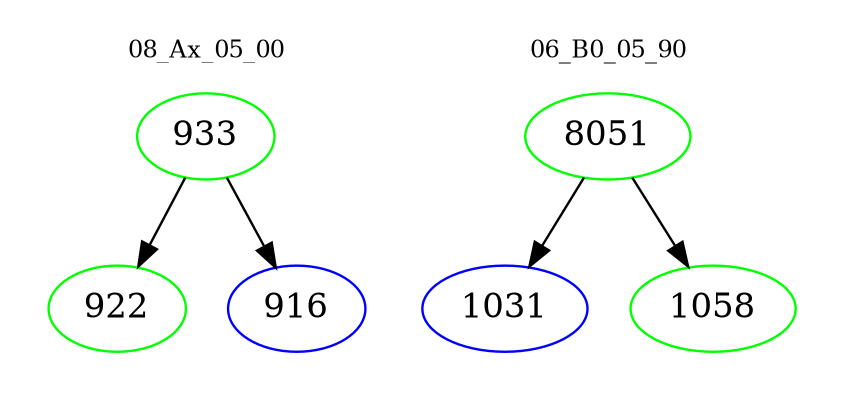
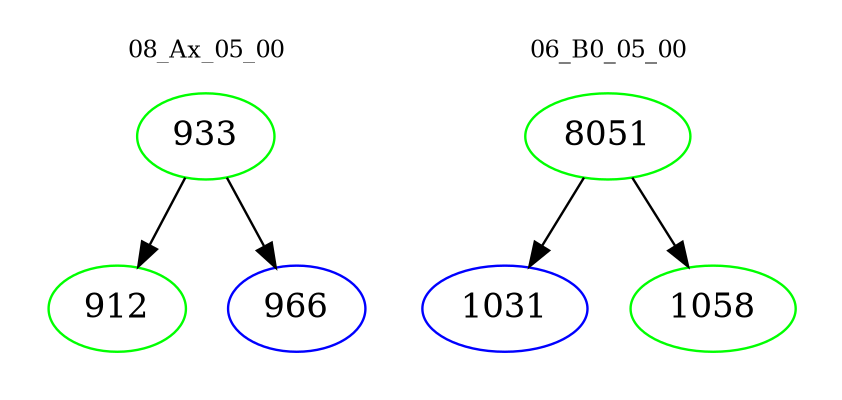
cluster "06_B0_05_90": label "06_B0_05_90" -> "06_B0_05_00"
node "922": label "922" -> "912"
node "916": label "916" -> "966"
